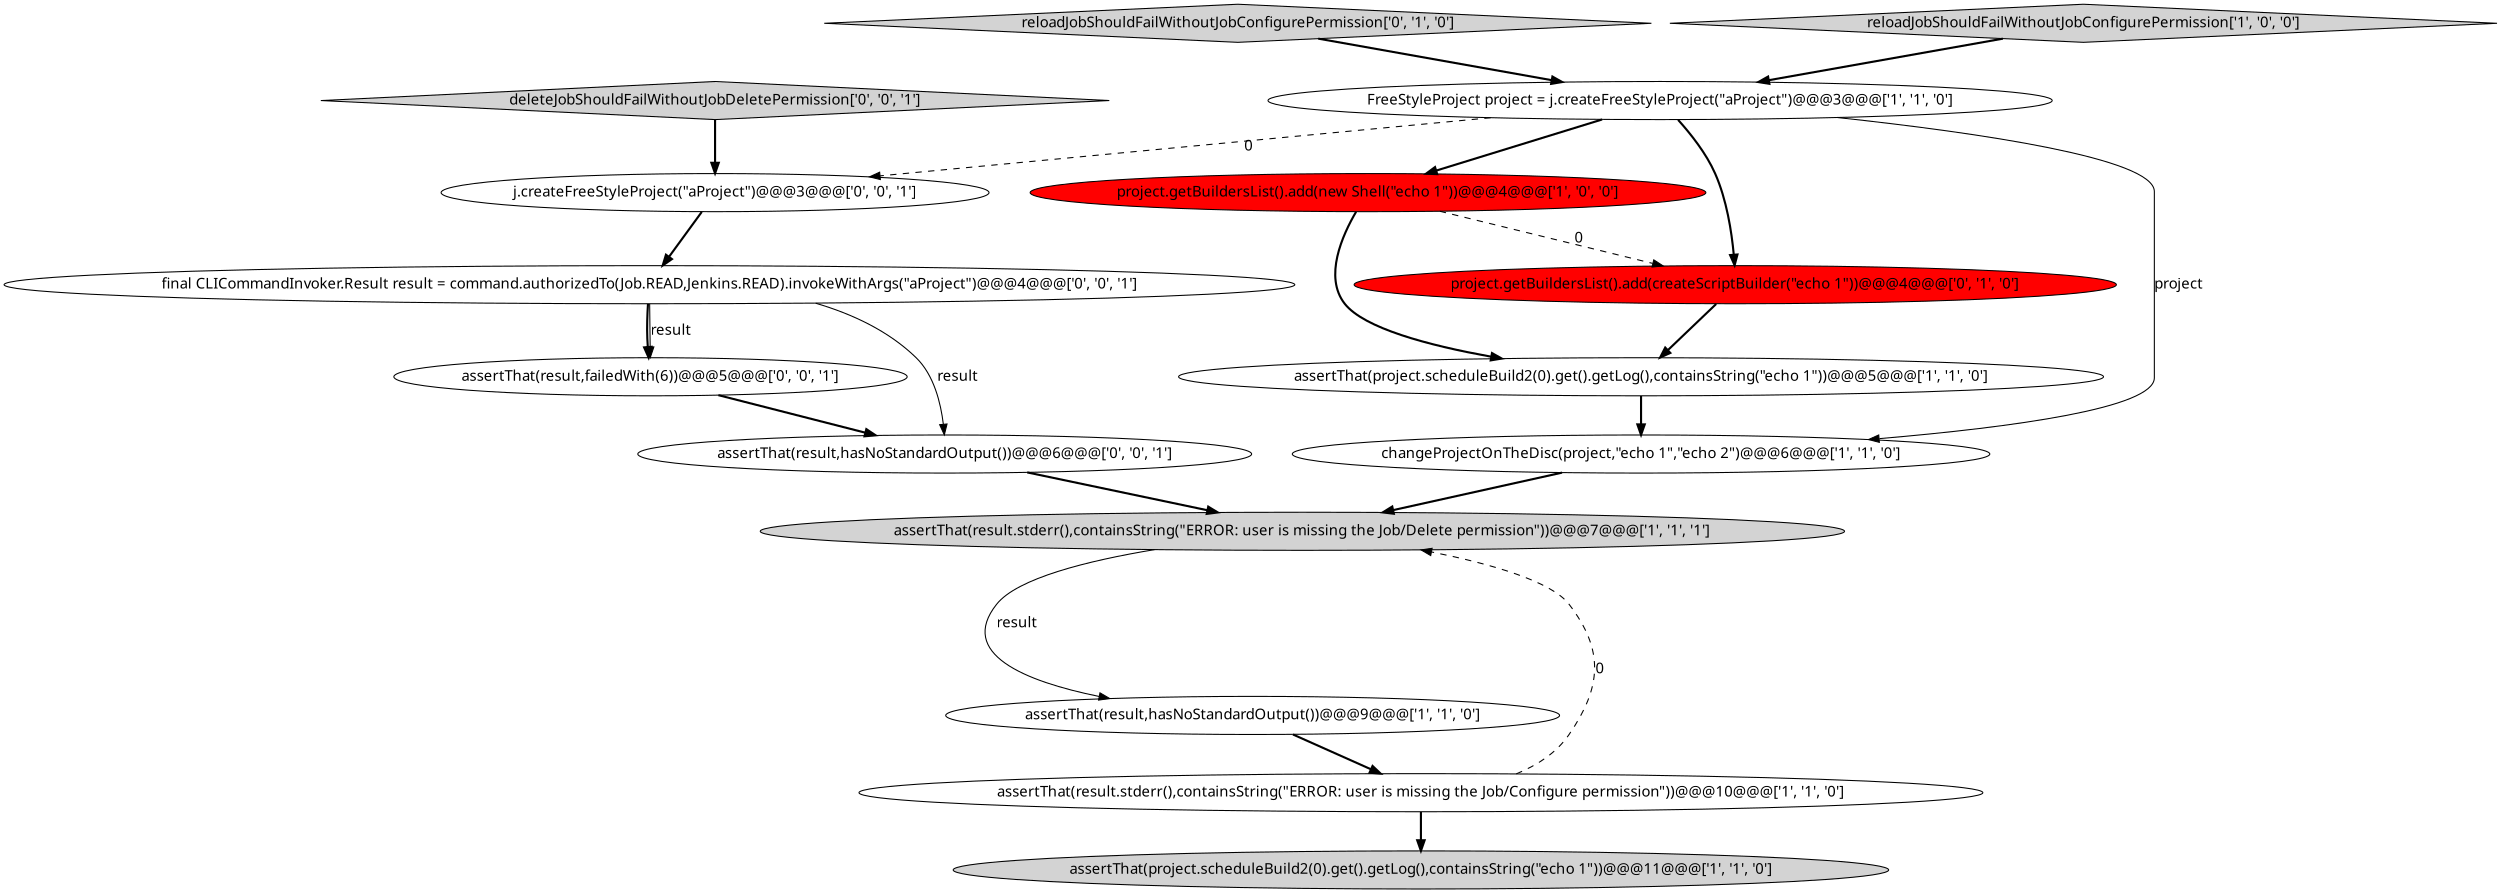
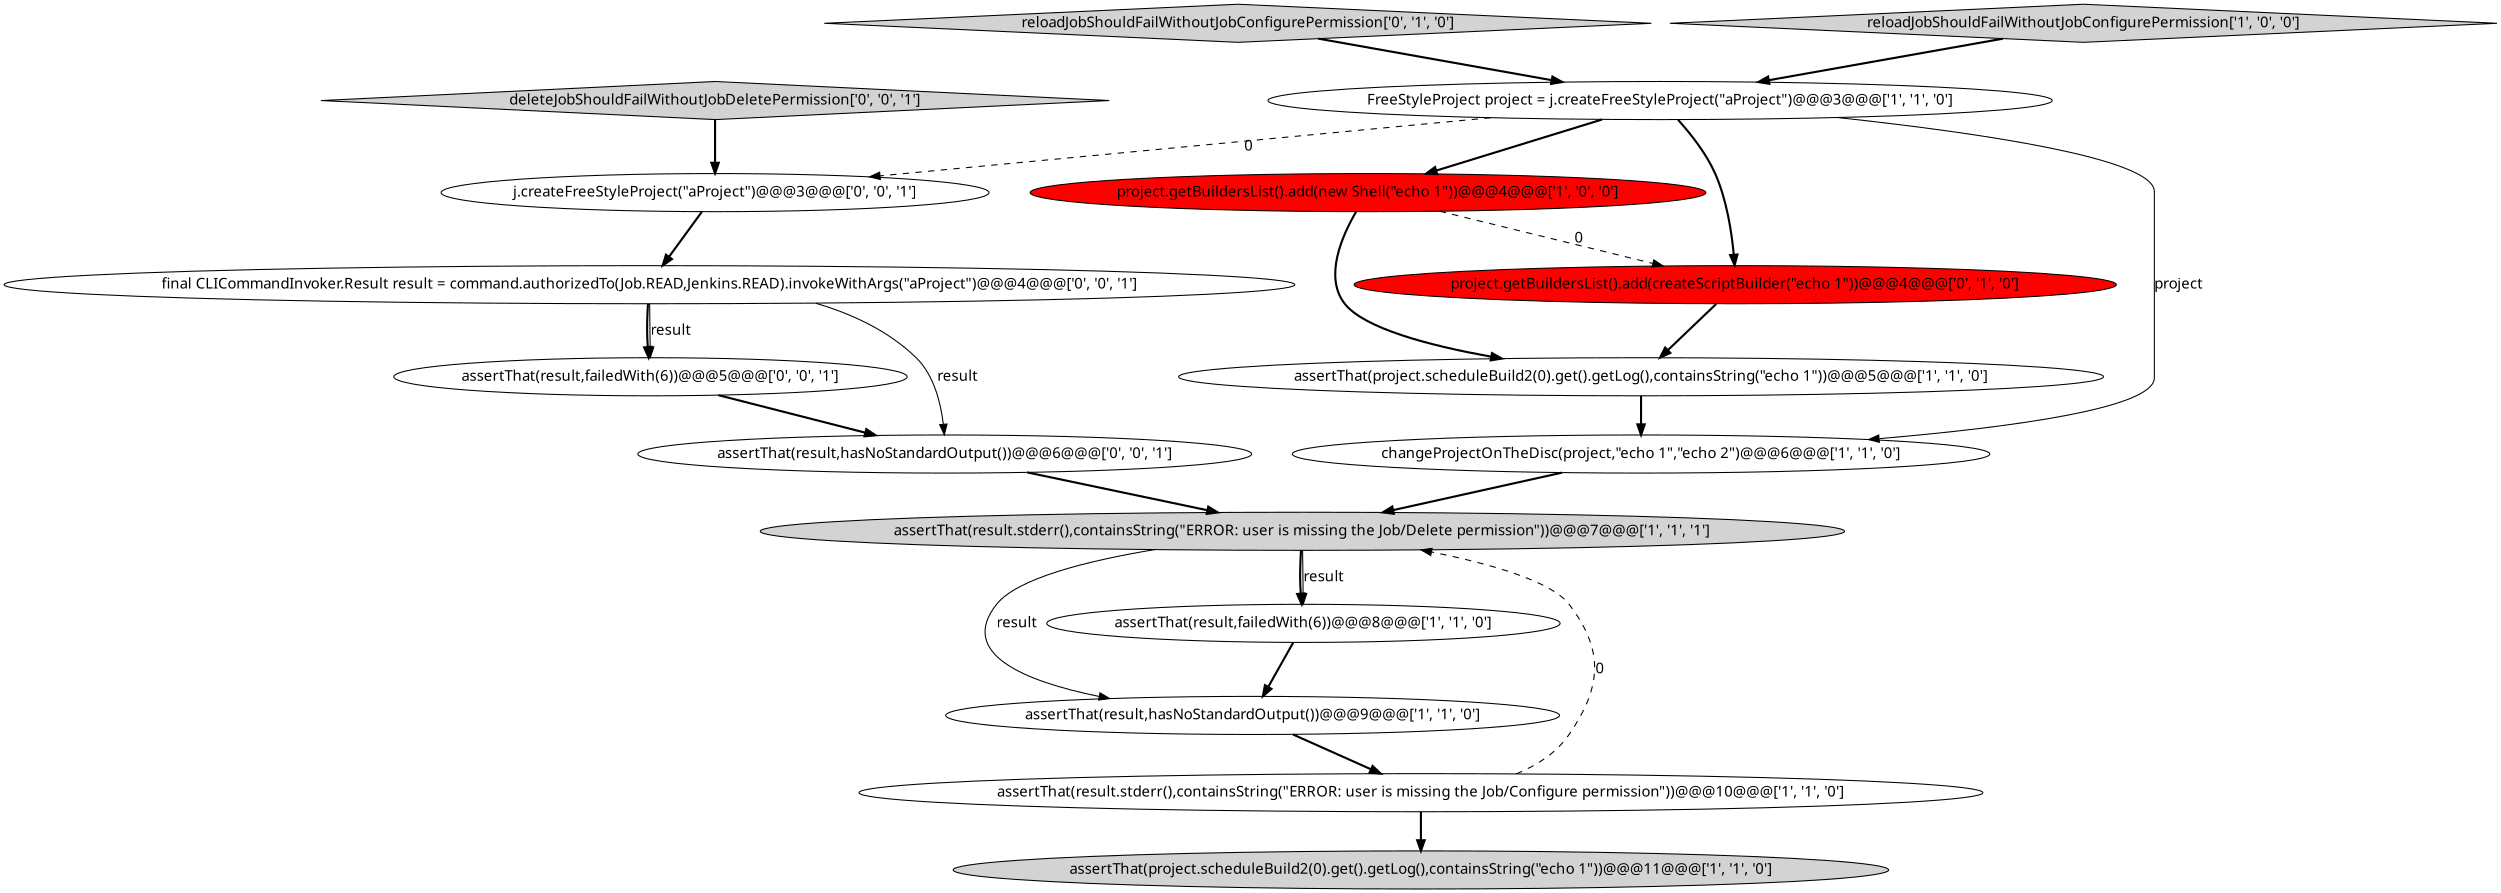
node "assertThat(result,failedWith(6))@@@8@@@['1', '1', '0']": added
